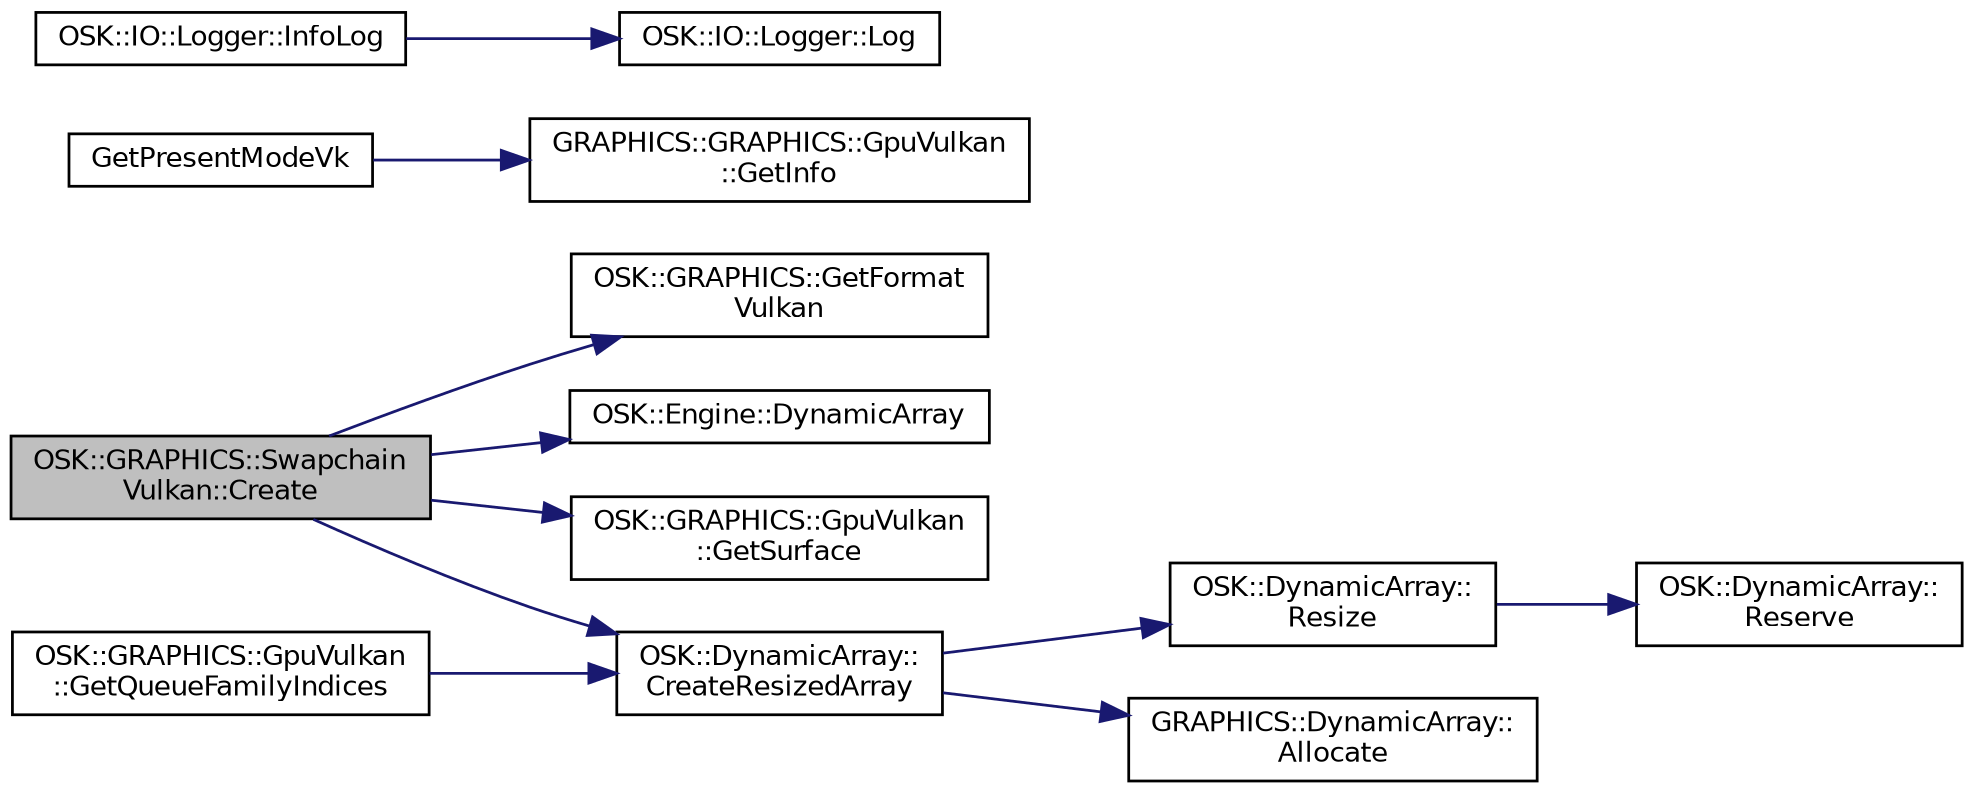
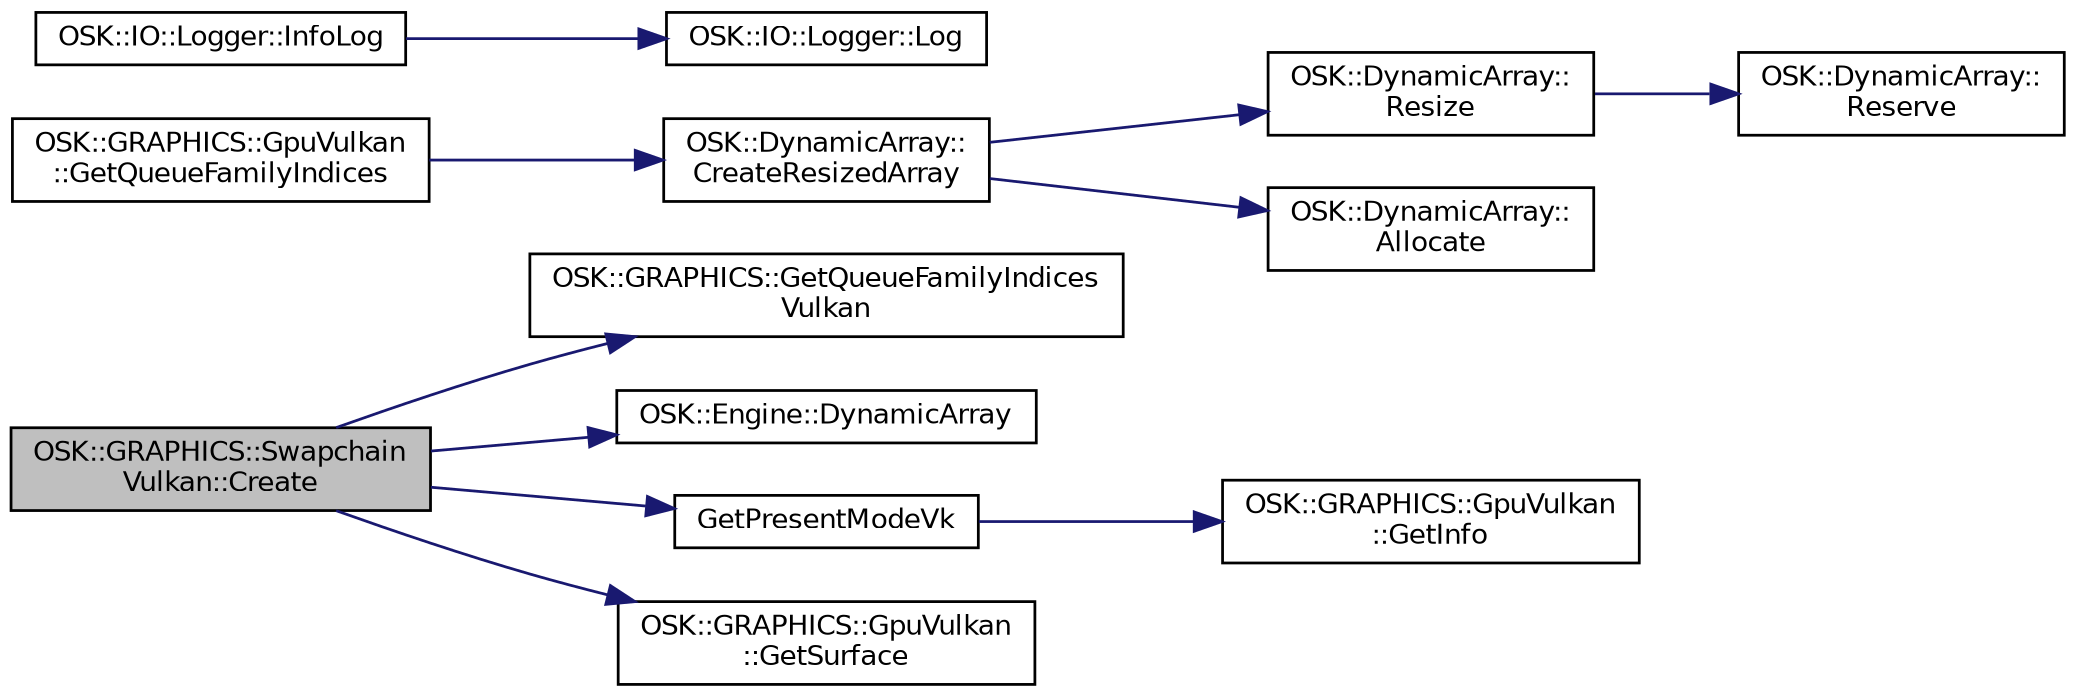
node "GRAPHICS::GRAPHICS::GpuVulkan ::GetInfo": label "GRAPHICS::GRAPHICS::GpuVulkan ::GetInfo" -> "OSK::GRAPHICS::GpuVulkan ::GetInfo"
node "OSK::GRAPHICS::GetFormat Vulkan": label "OSK::GRAPHICS::GetFormat Vulkan" -> "OSK::GRAPHICS::GetQueueFamilyIndices Vulkan"
edge "OSK::GRAPHICS::Swapchain Vulkan::Create" -> "OSK::DynamicArray:: CreateResizedArray": now "OSK::GRAPHICS::Swapchain Vulkan::Create" -> "GetPresentModeVk"
node "GRAPHICS::DynamicArray:: Allocate": label "GRAPHICS::DynamicArray:: Allocate" -> "OSK::DynamicArray:: Allocate"
